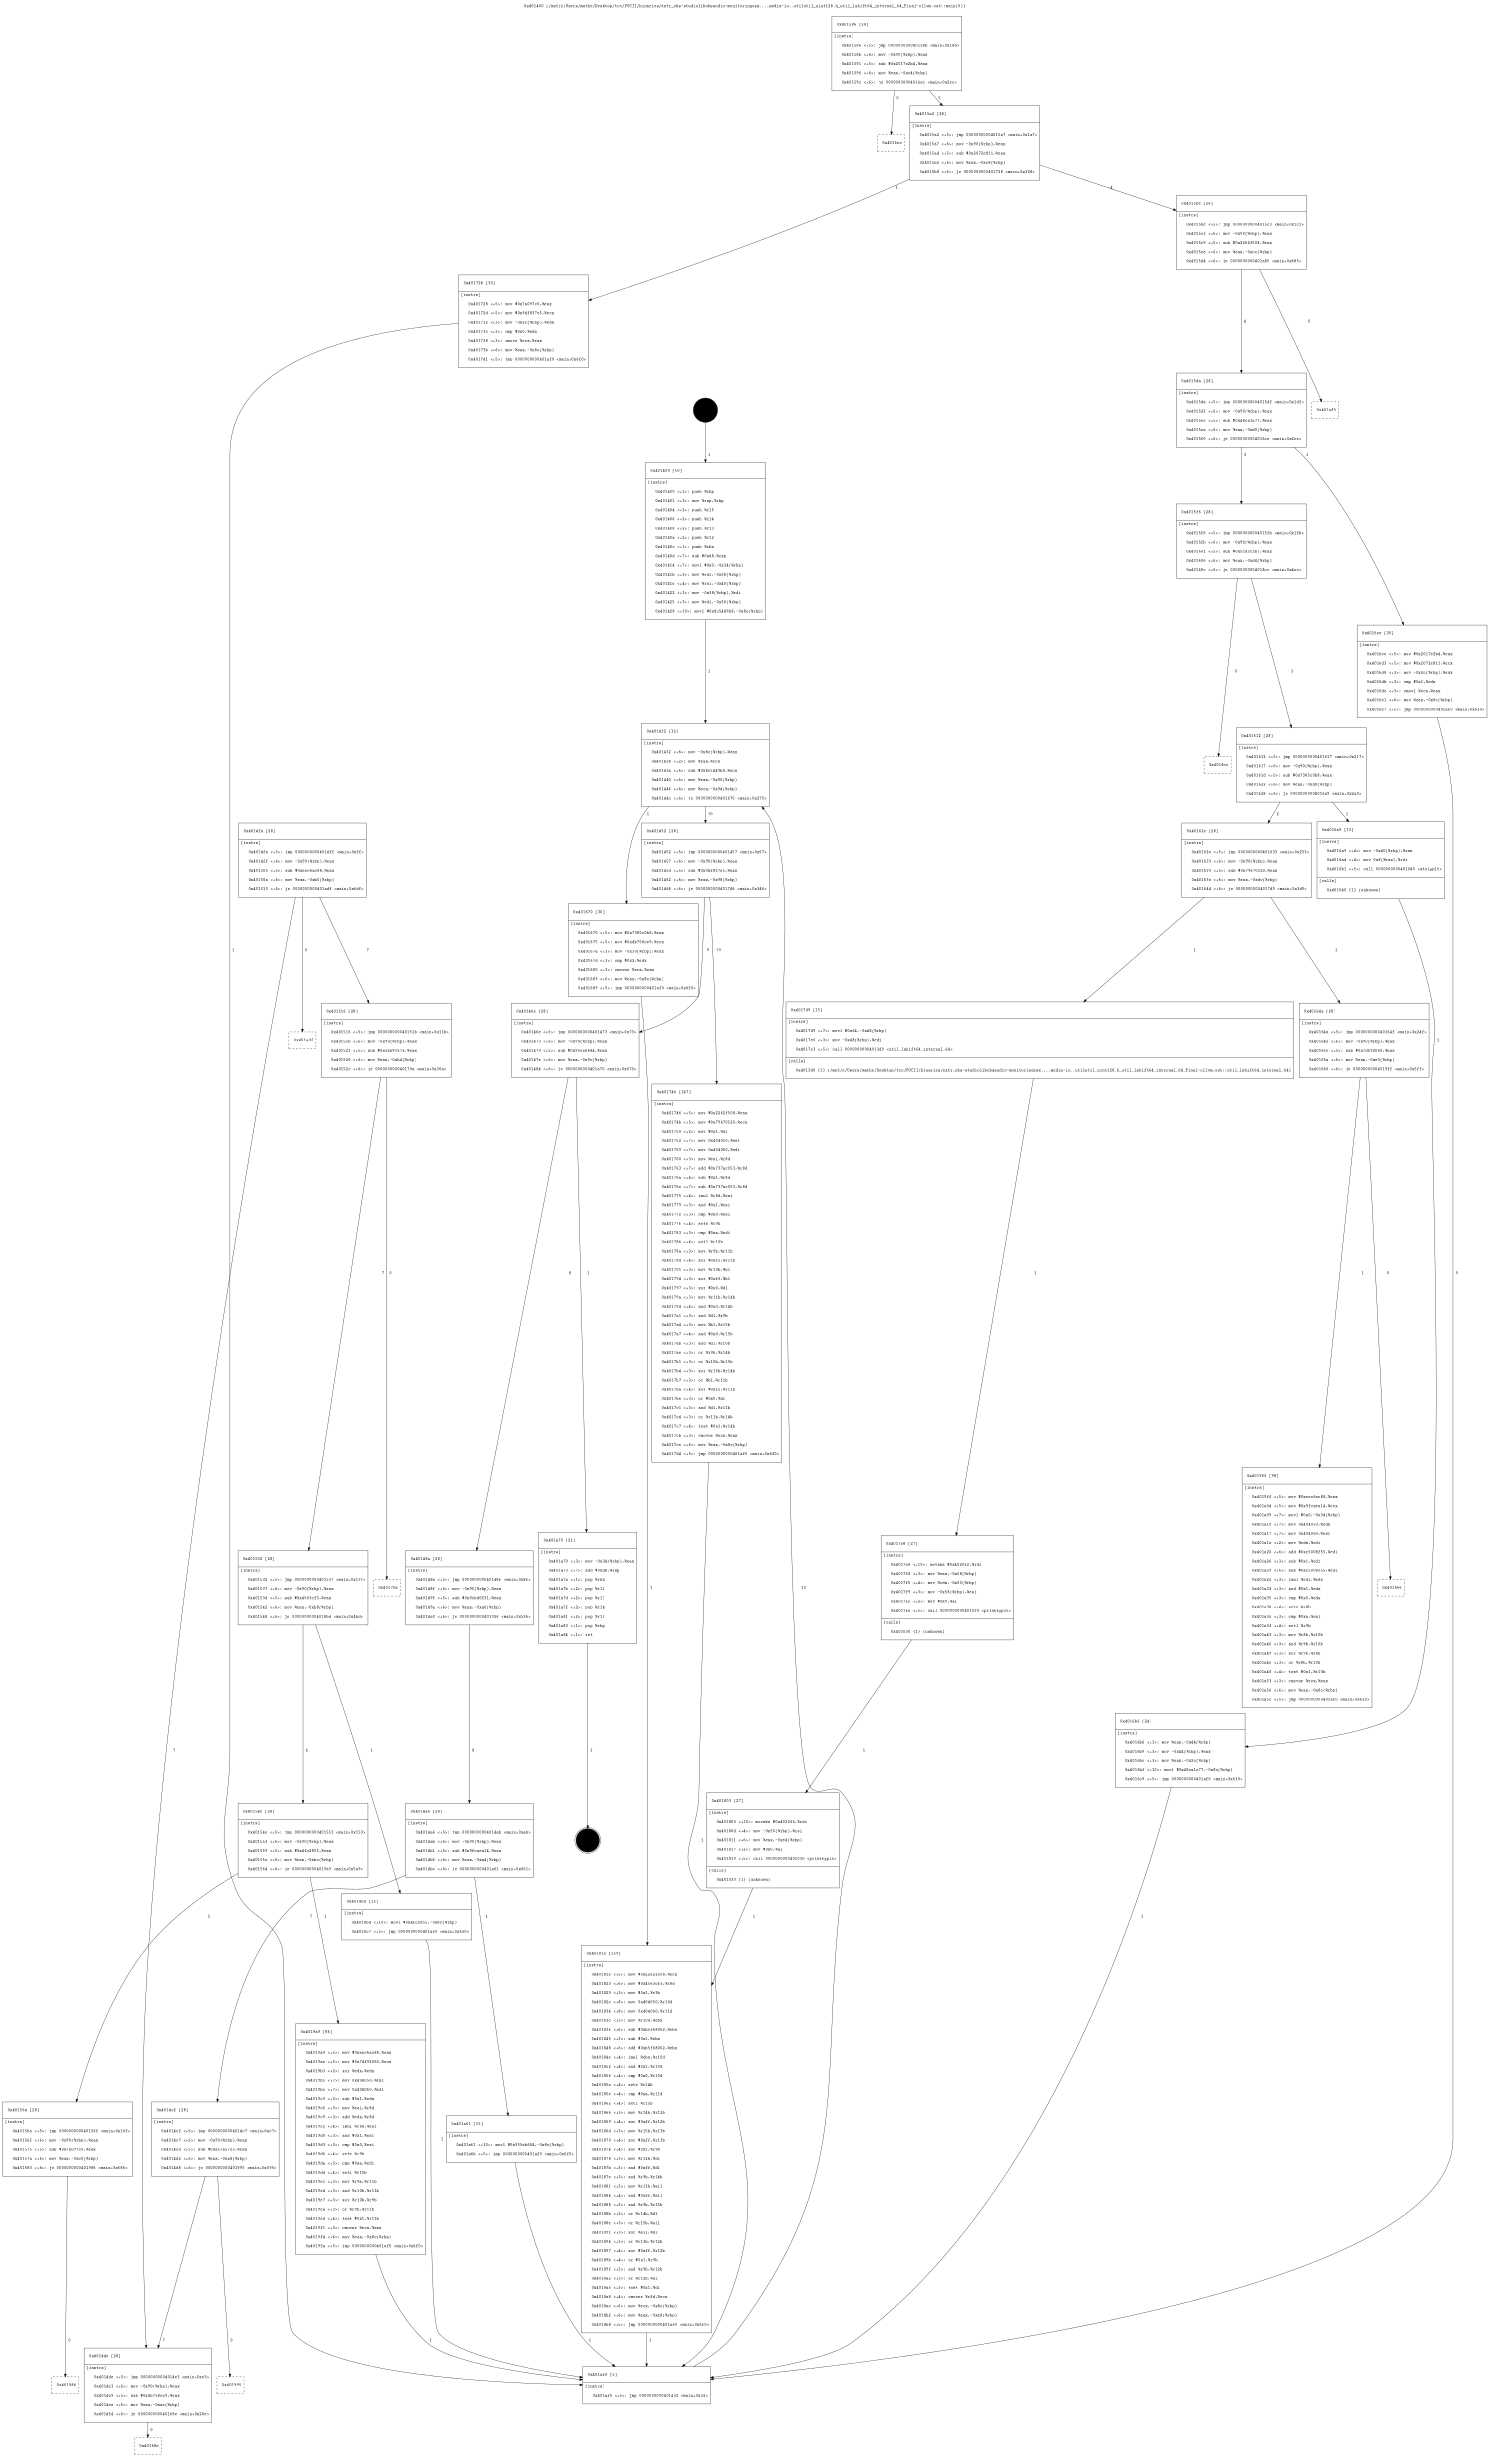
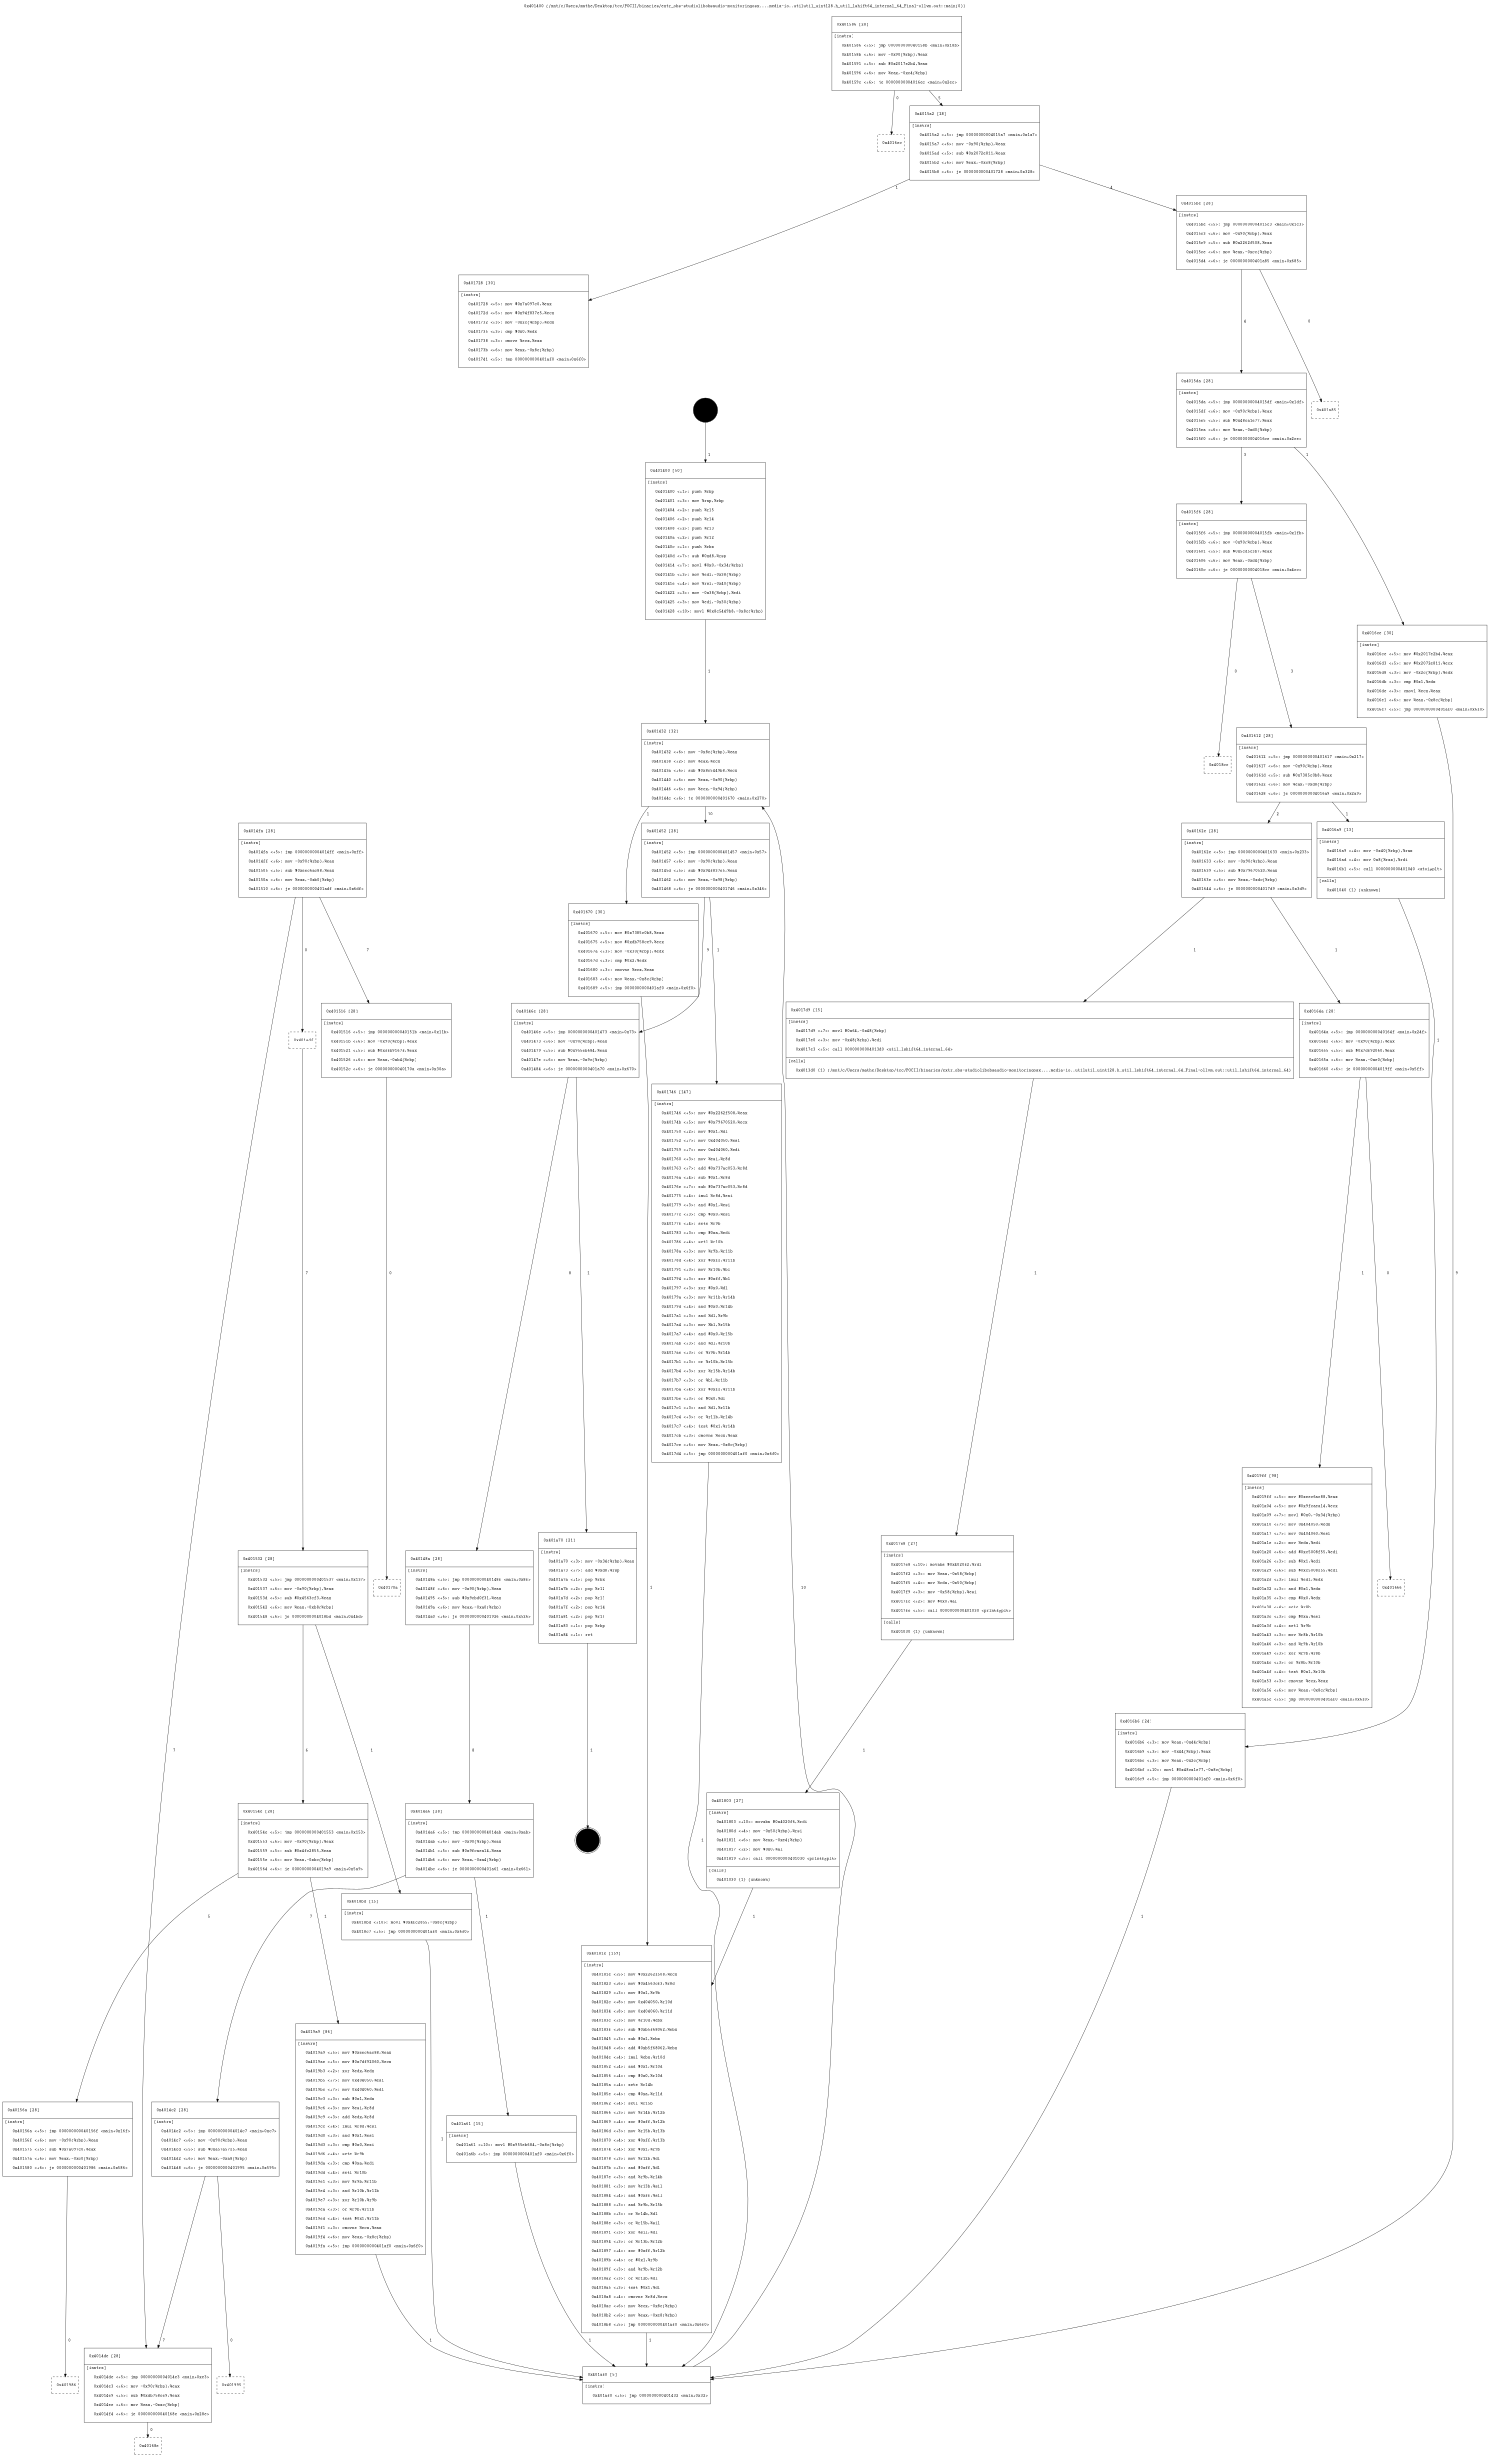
edge "0x401452 [28]" -> "0x401746 [147]": label " 10" -> " 1"
edge "0x401516 [28]" -> "0x401532 [28]": now "0x401adf" -> "0x401532 [28]"
edge "0x401728 [30]" -> "0x401af0 [5]": removed, label "1"
